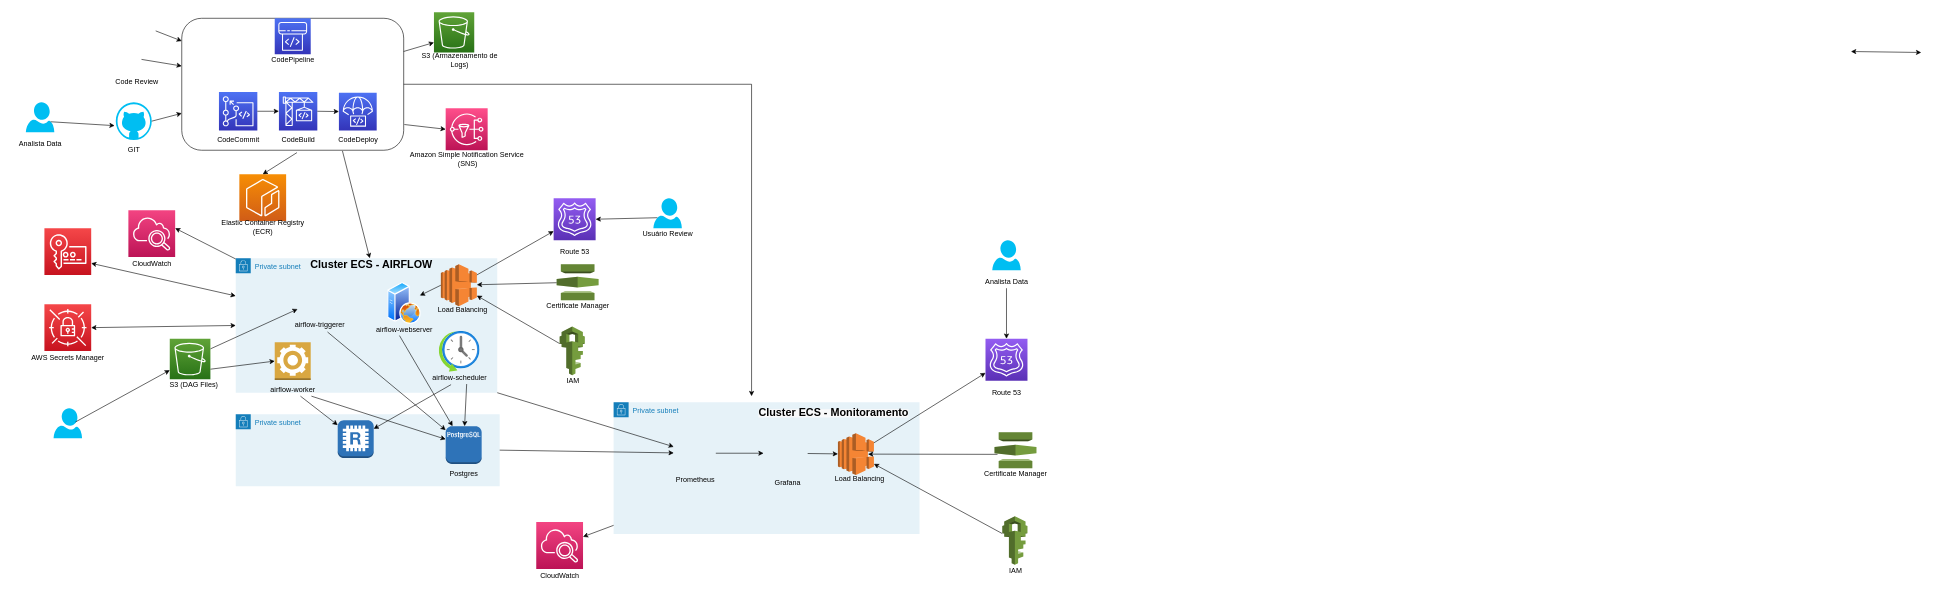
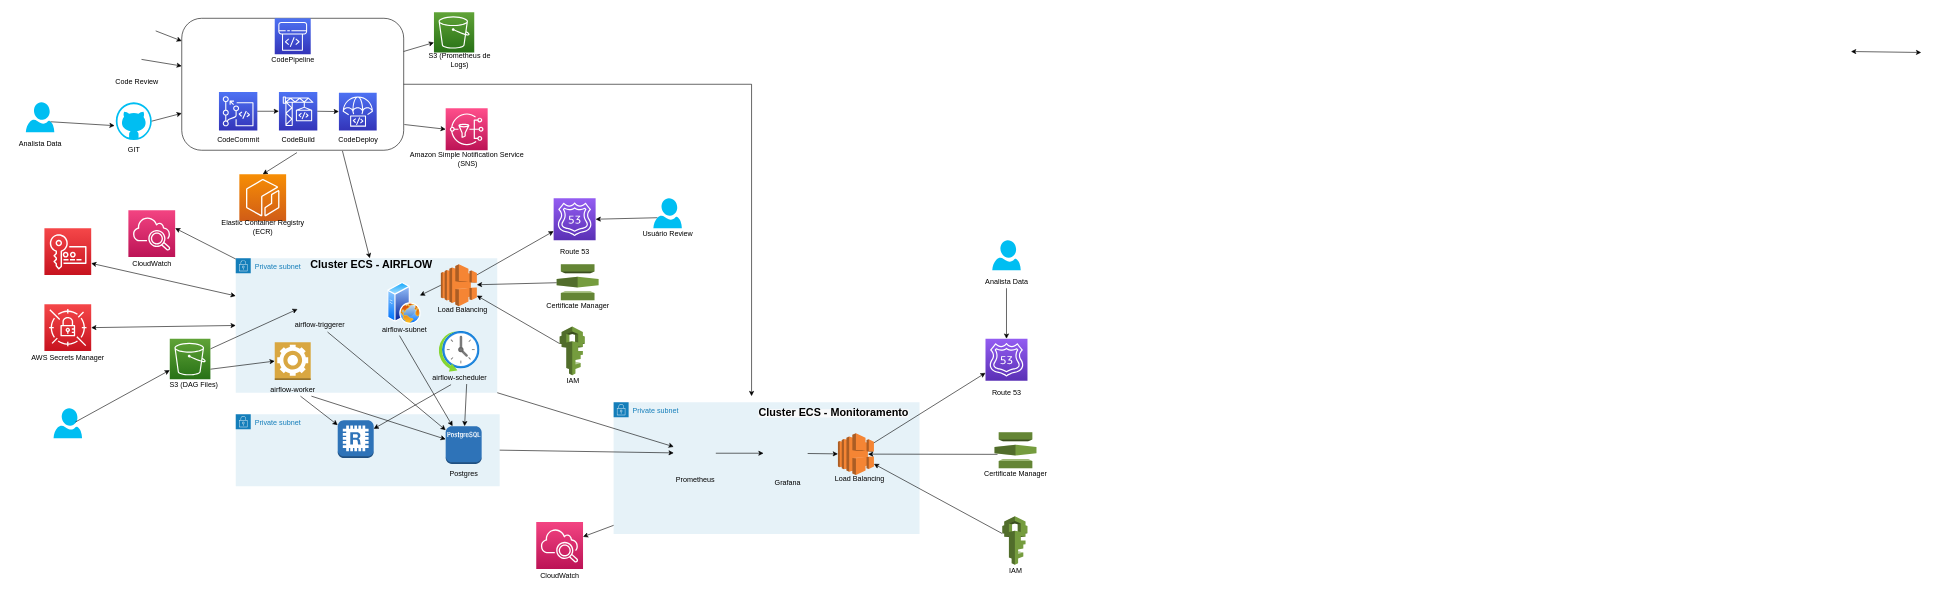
node "S3 (Armazenamento de Logs)": label "S3 (Armazenamento de Logs)" -> "S3 (Prometheus de Logs)"
node "airflow-webserver": label "airflow-webserver" -> "airflow-subnet"
